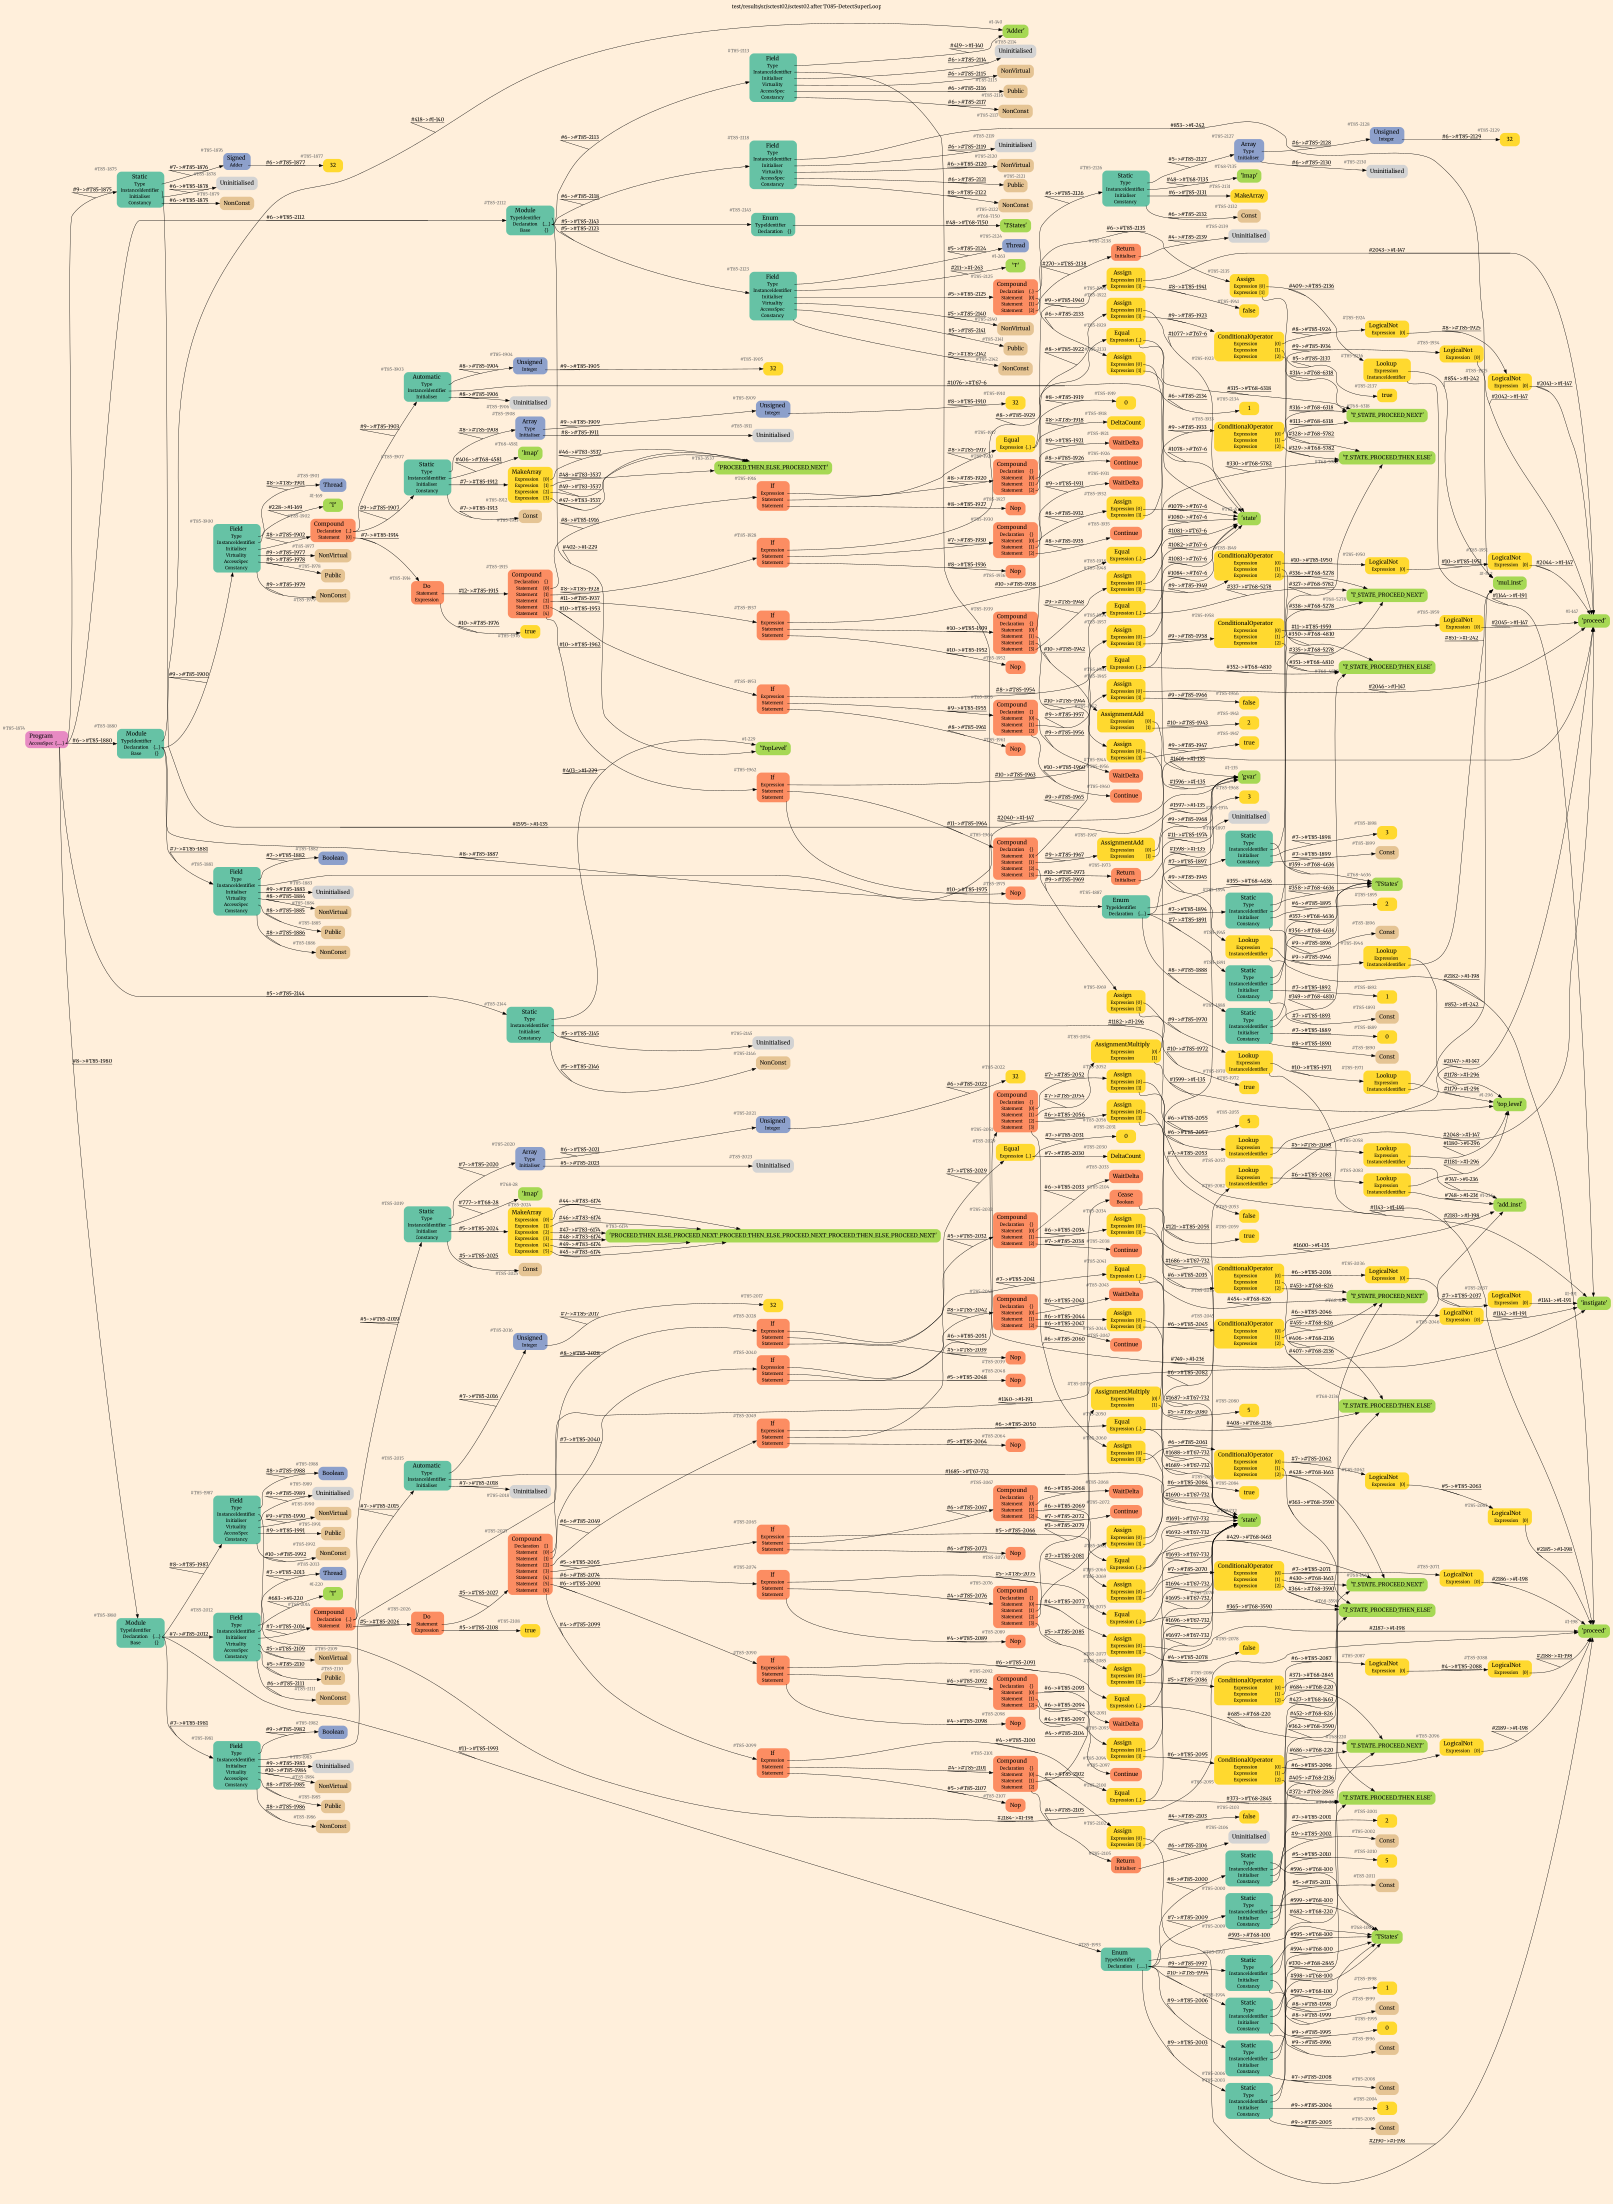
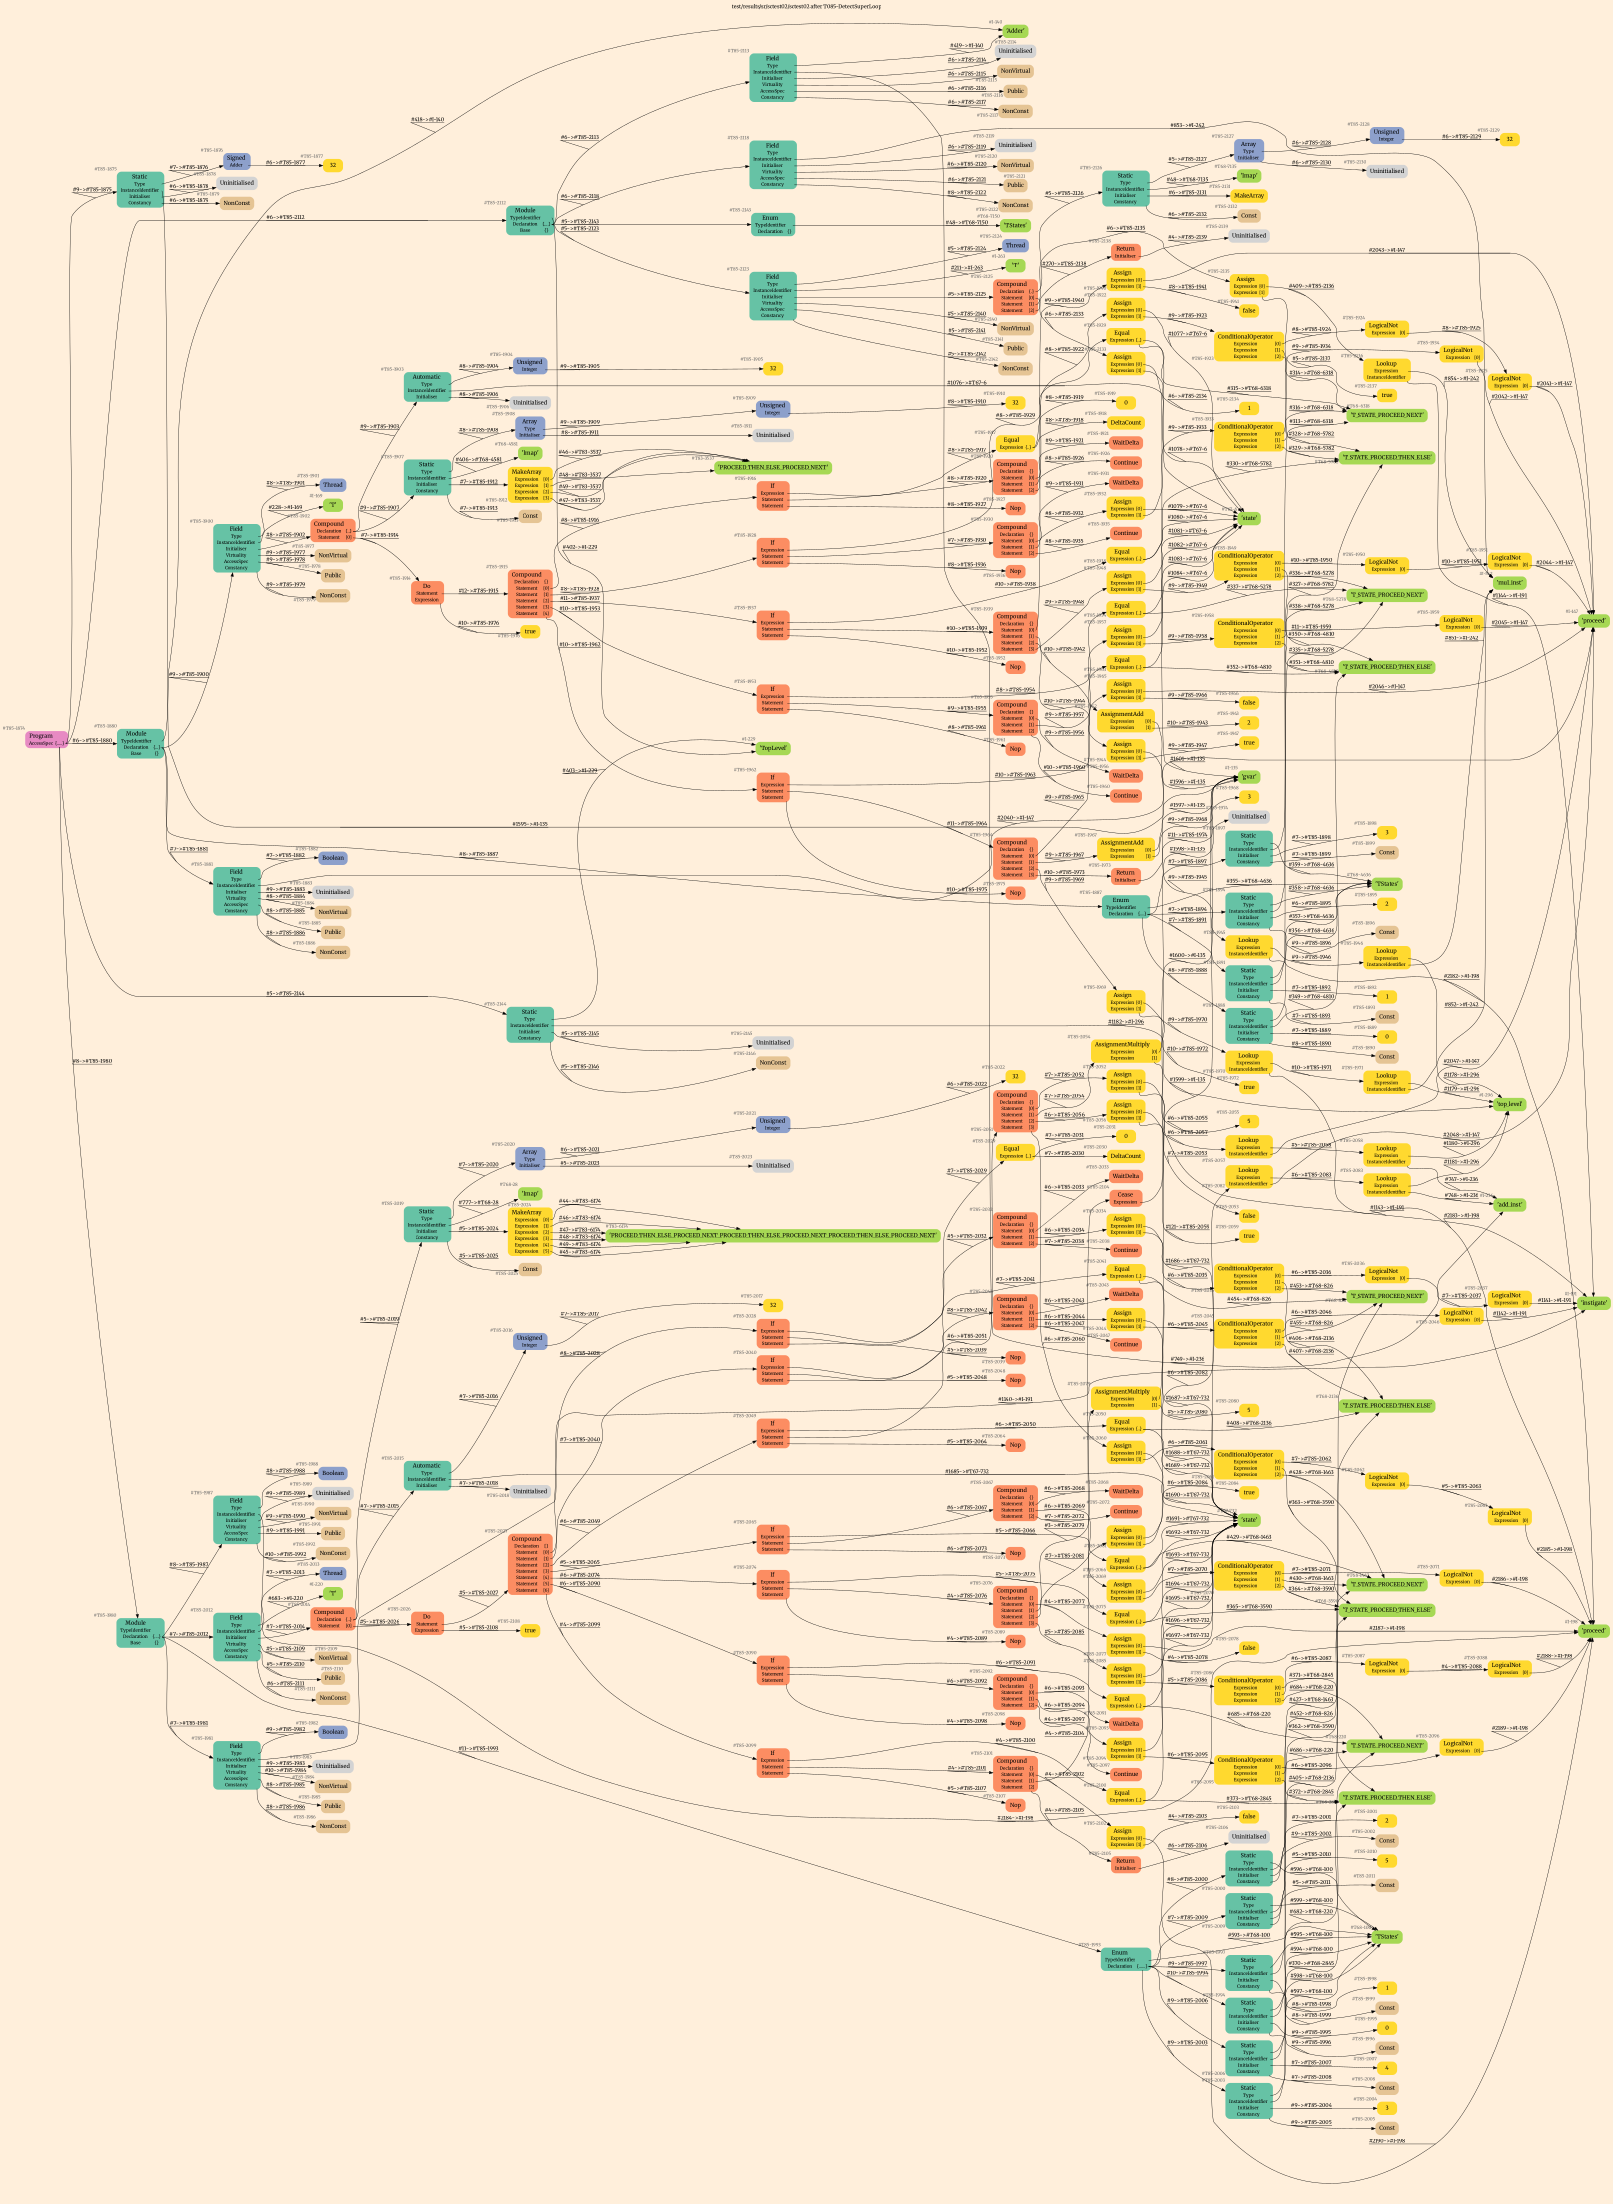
node "Cease": text "Boolean" -> "Expression"
edge "Cease" -> "'add_inst'": now "Cease" -> "'gvar'"
node "4": added
